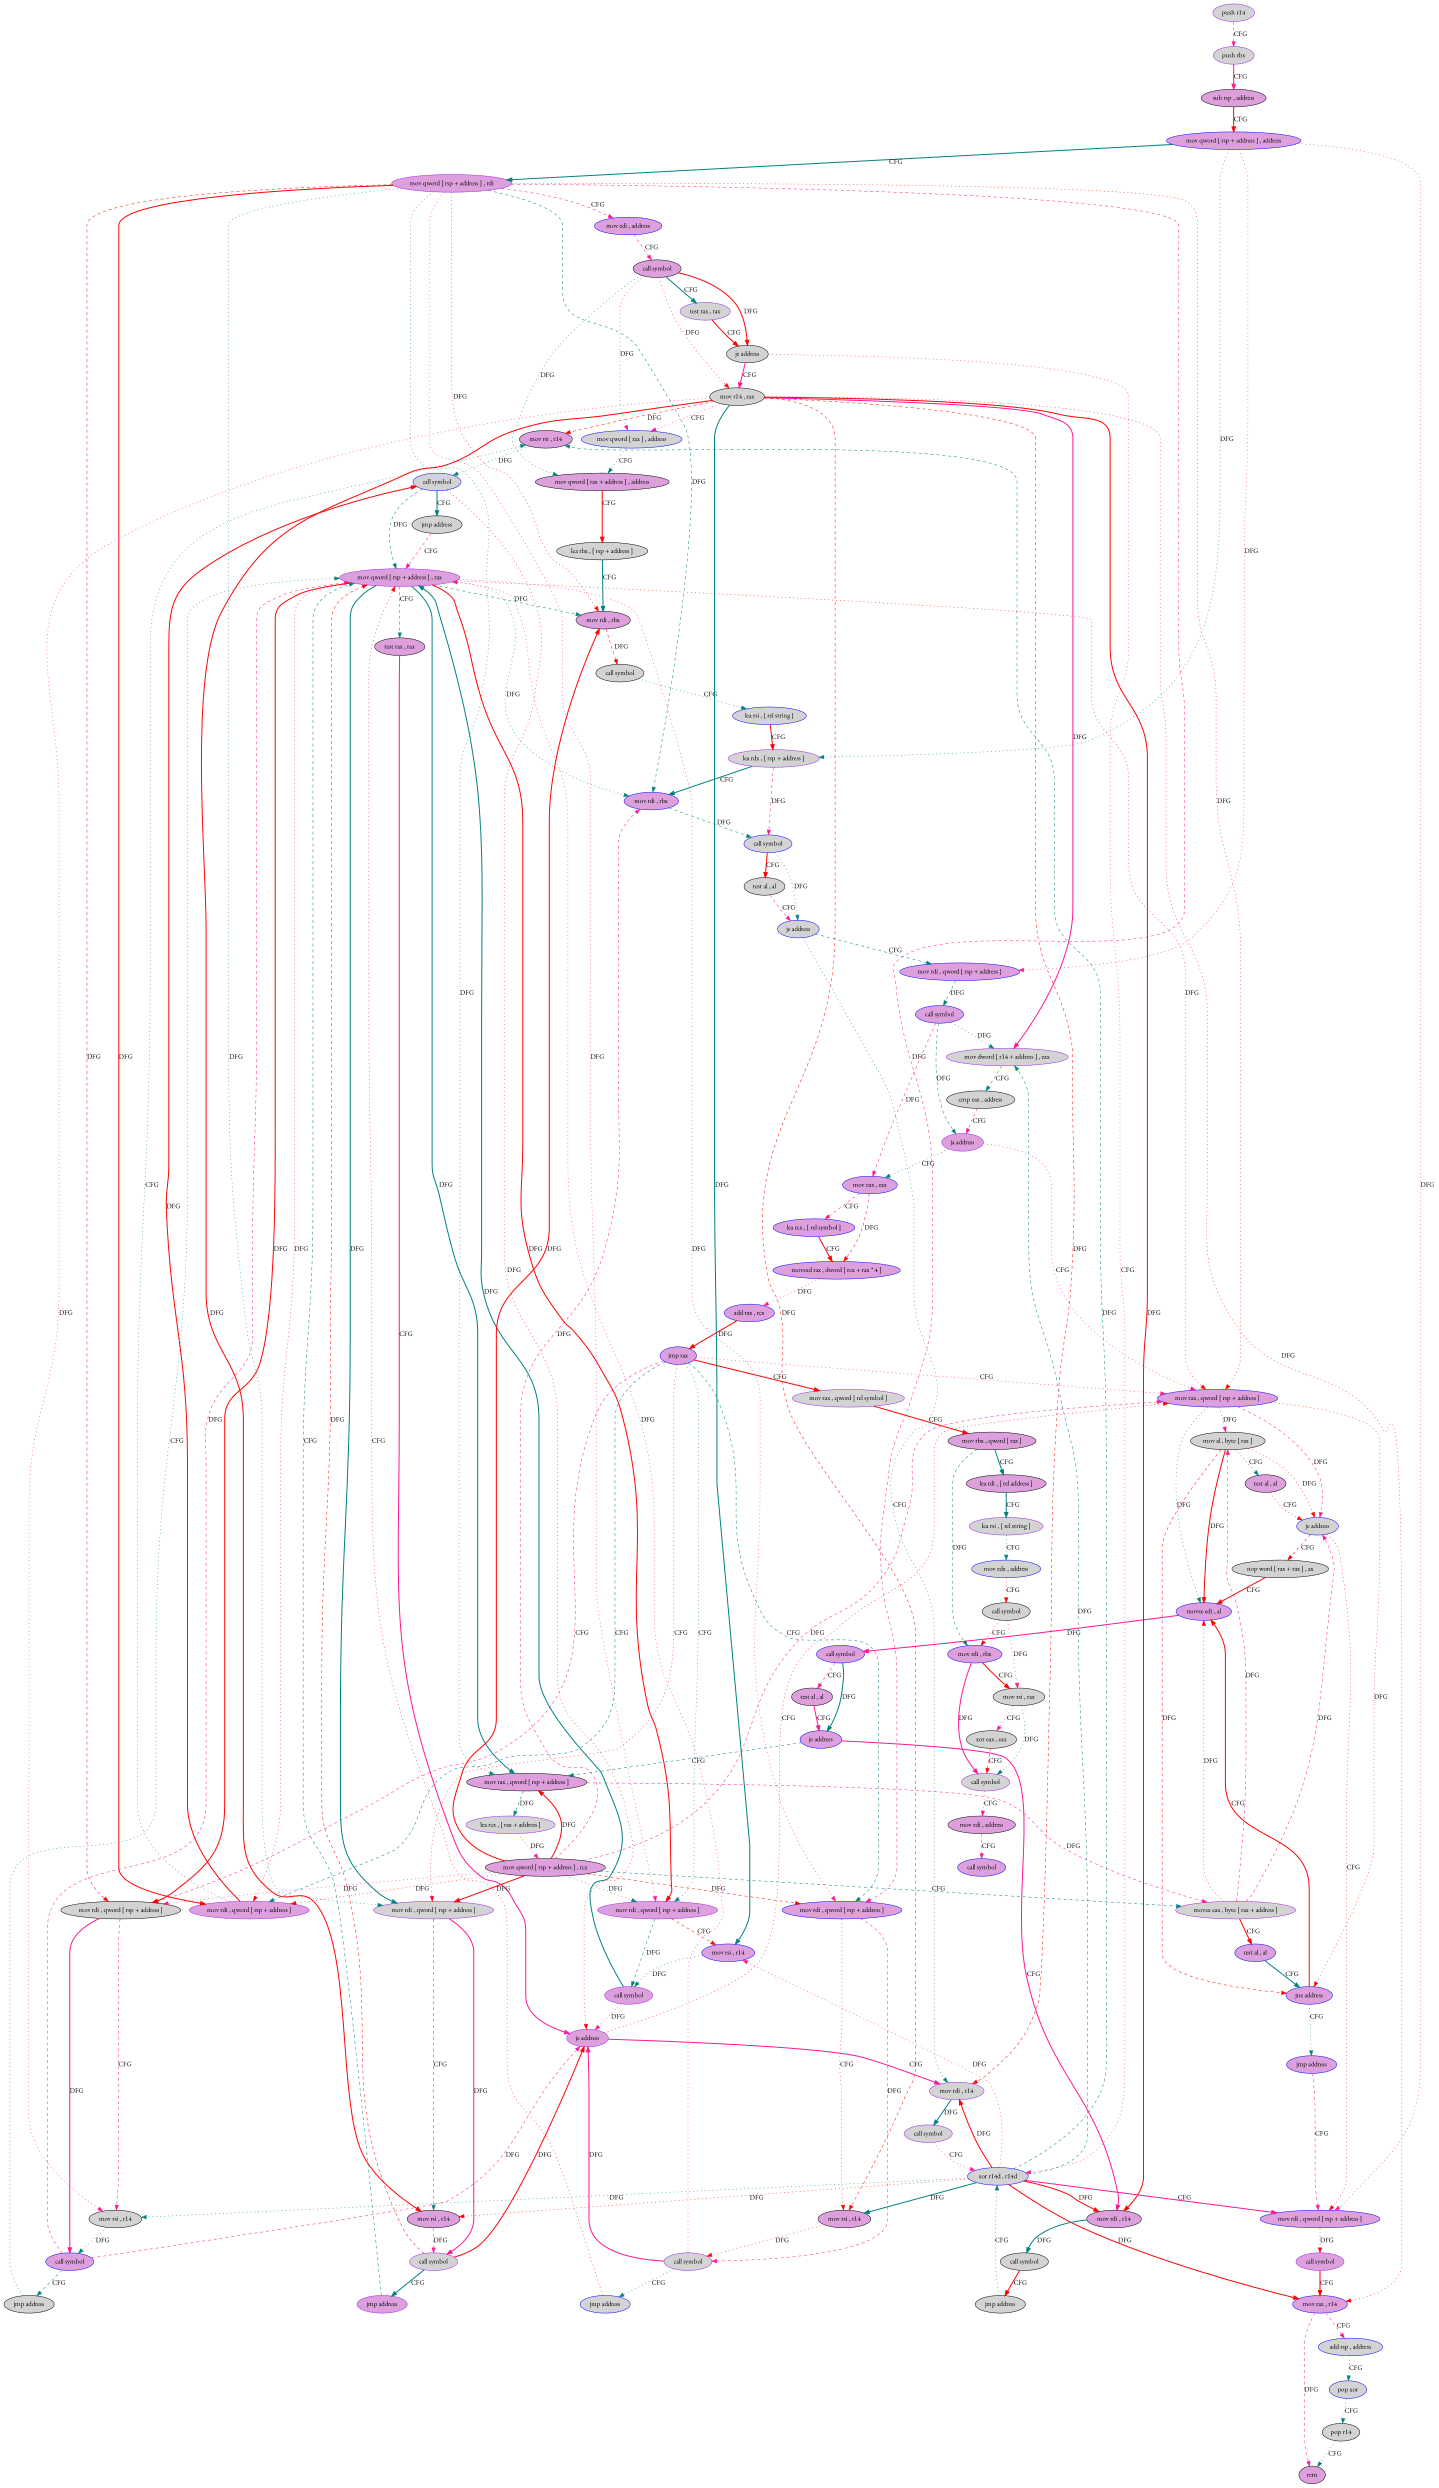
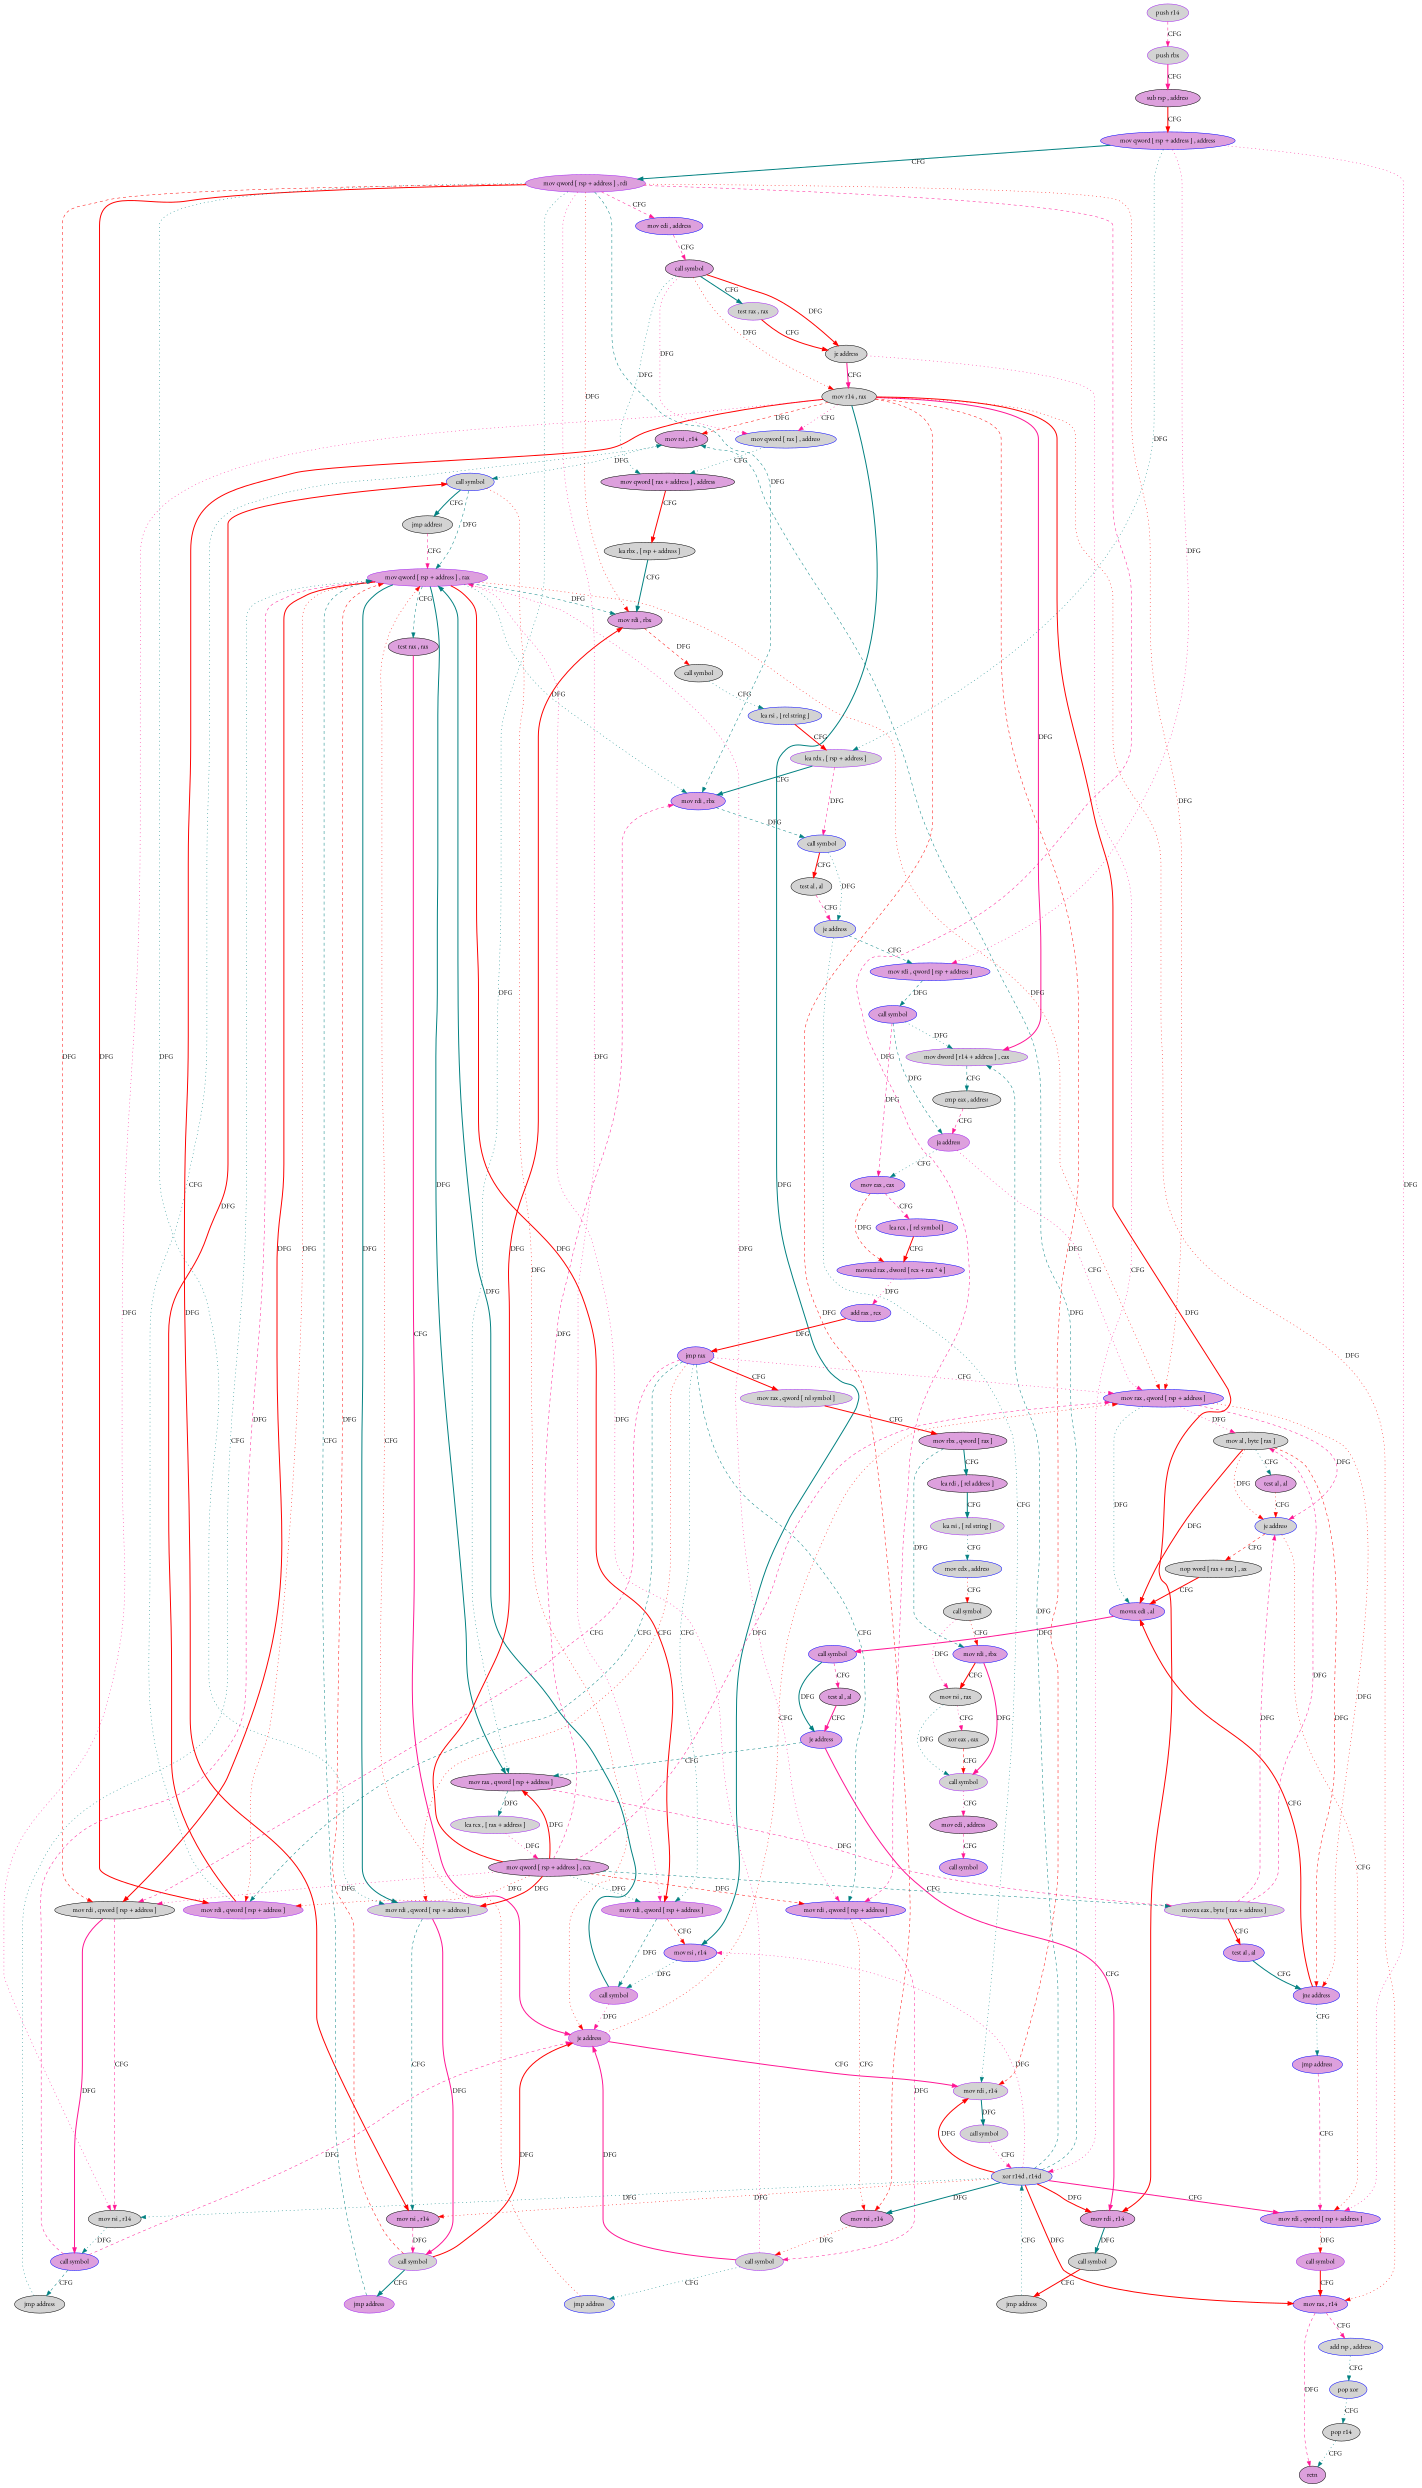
edge "movzx eax , byte [ rax + address ]" -> "movsx edi , al": removed, label "DFG"
